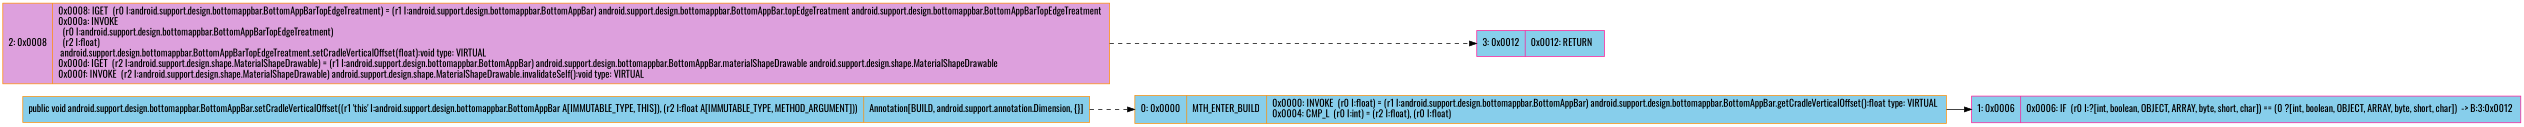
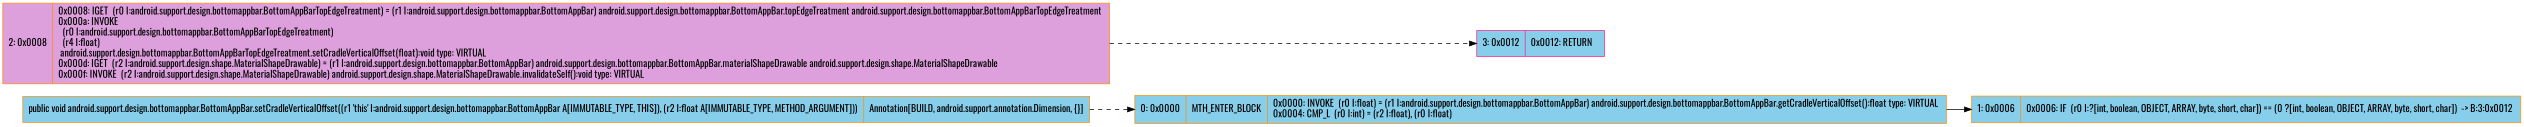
node "2: 0x0008": text "(r2 I:float)" -> "(r4 I:float)"
node "0: 0x0000": text "MTH_ENTER_BUILD" -> "MTH_ENTER_BLOCK"
node "1: 0x0006": color deeppink -> darkorange
